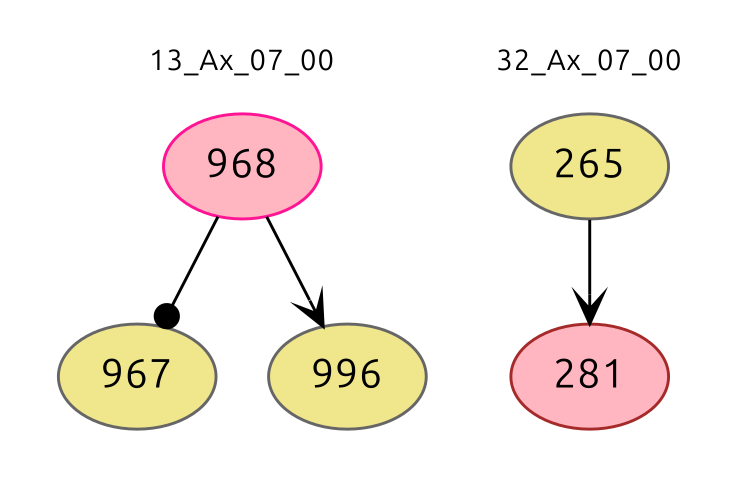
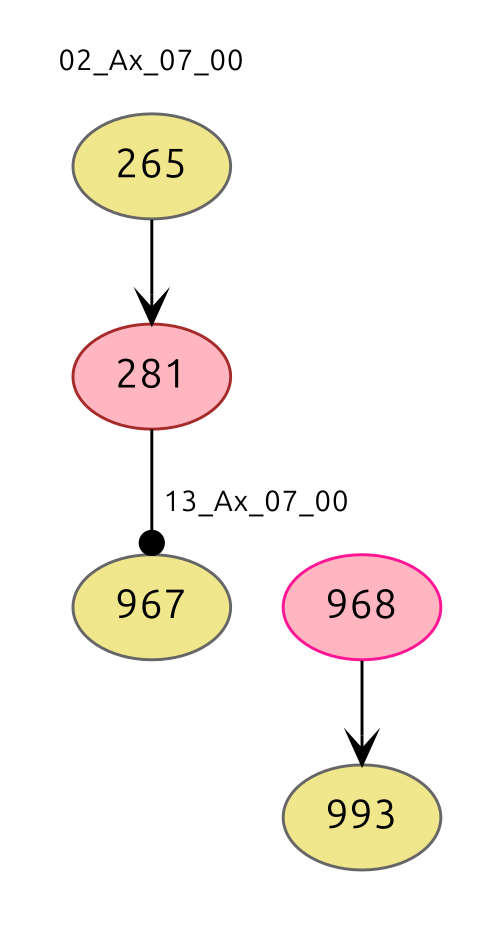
cluster "32_Ax_07_00": label "32_Ax_07_00" -> "02_Ax_07_00"
edge "968" -> "967": now "281" -> "967"
node "996": label "996" -> "993"
